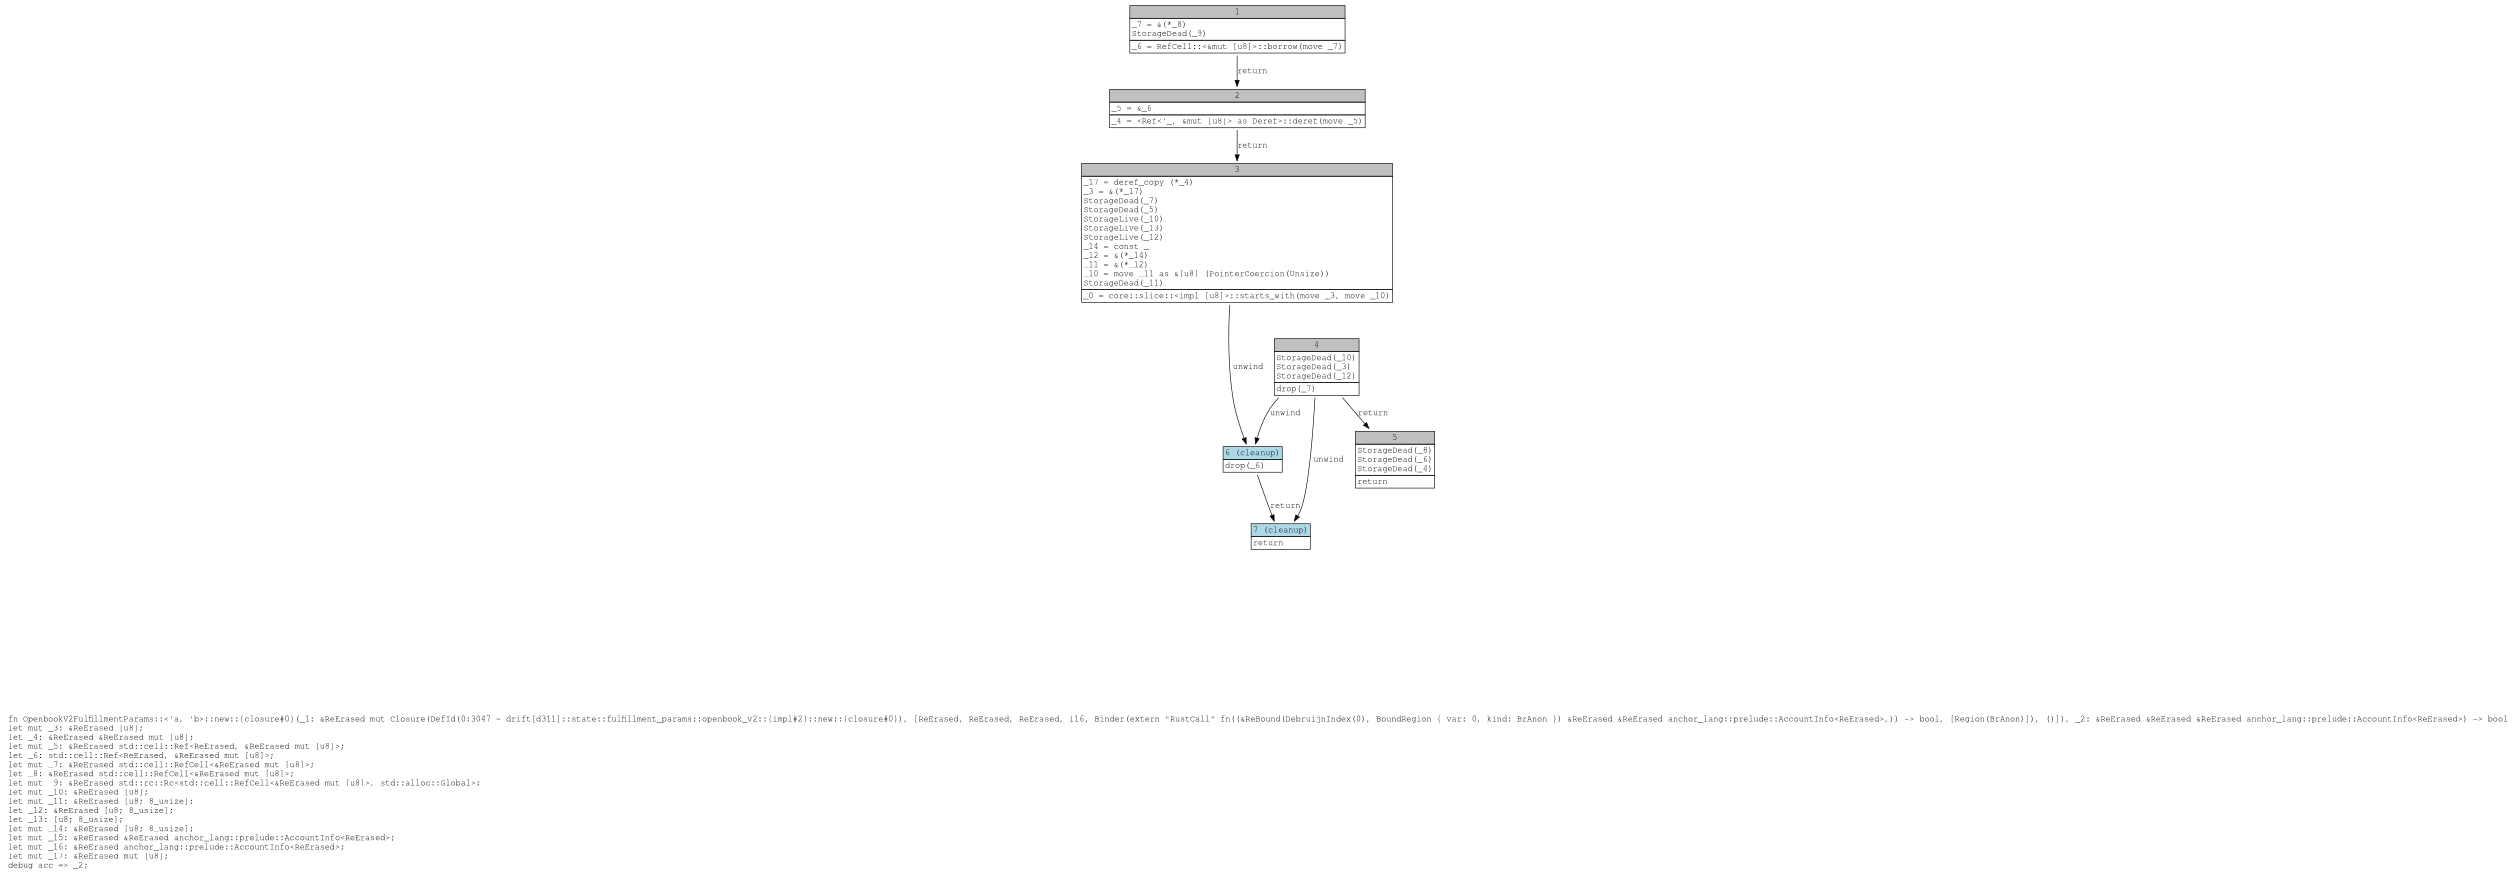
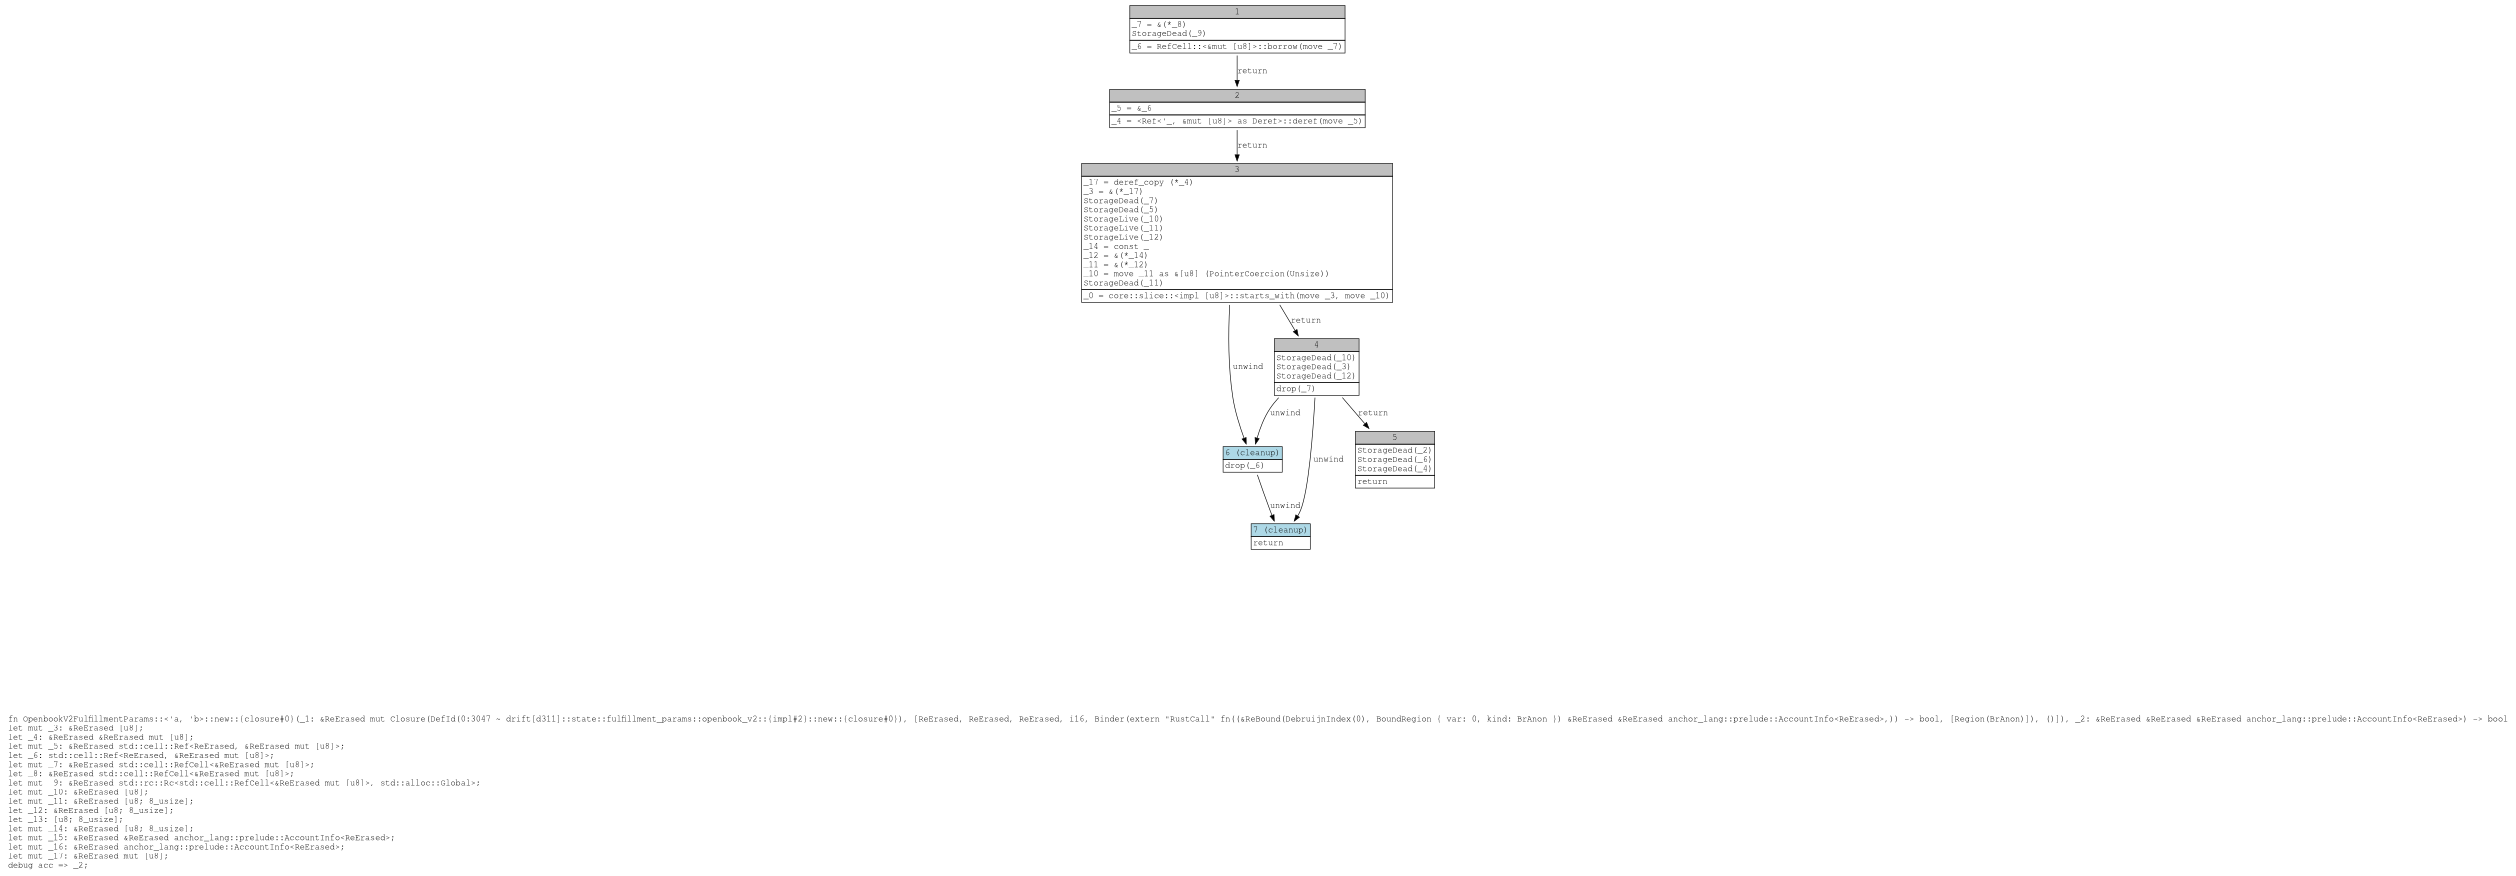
node "3": text "StorageLive(_13)" -> "StorageLive(_11)"
edge "3" -> "4": added, label "return"
node "5": text "StorageDead(_8)" -> "StorageDead(_2)"
edge "6 (cleanup)" -> "7 (cleanup)": label "return" -> "unwind"
